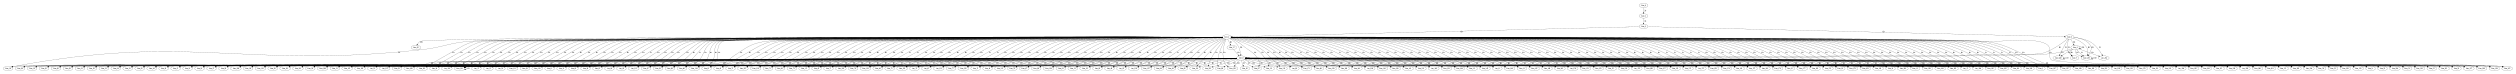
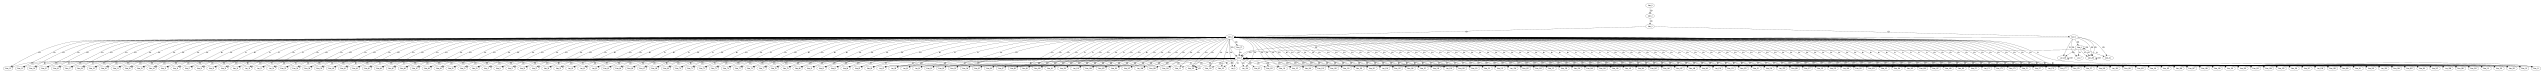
edge "Line_8" -> "Line_25": added, label "FD"
node "Line_60": added
